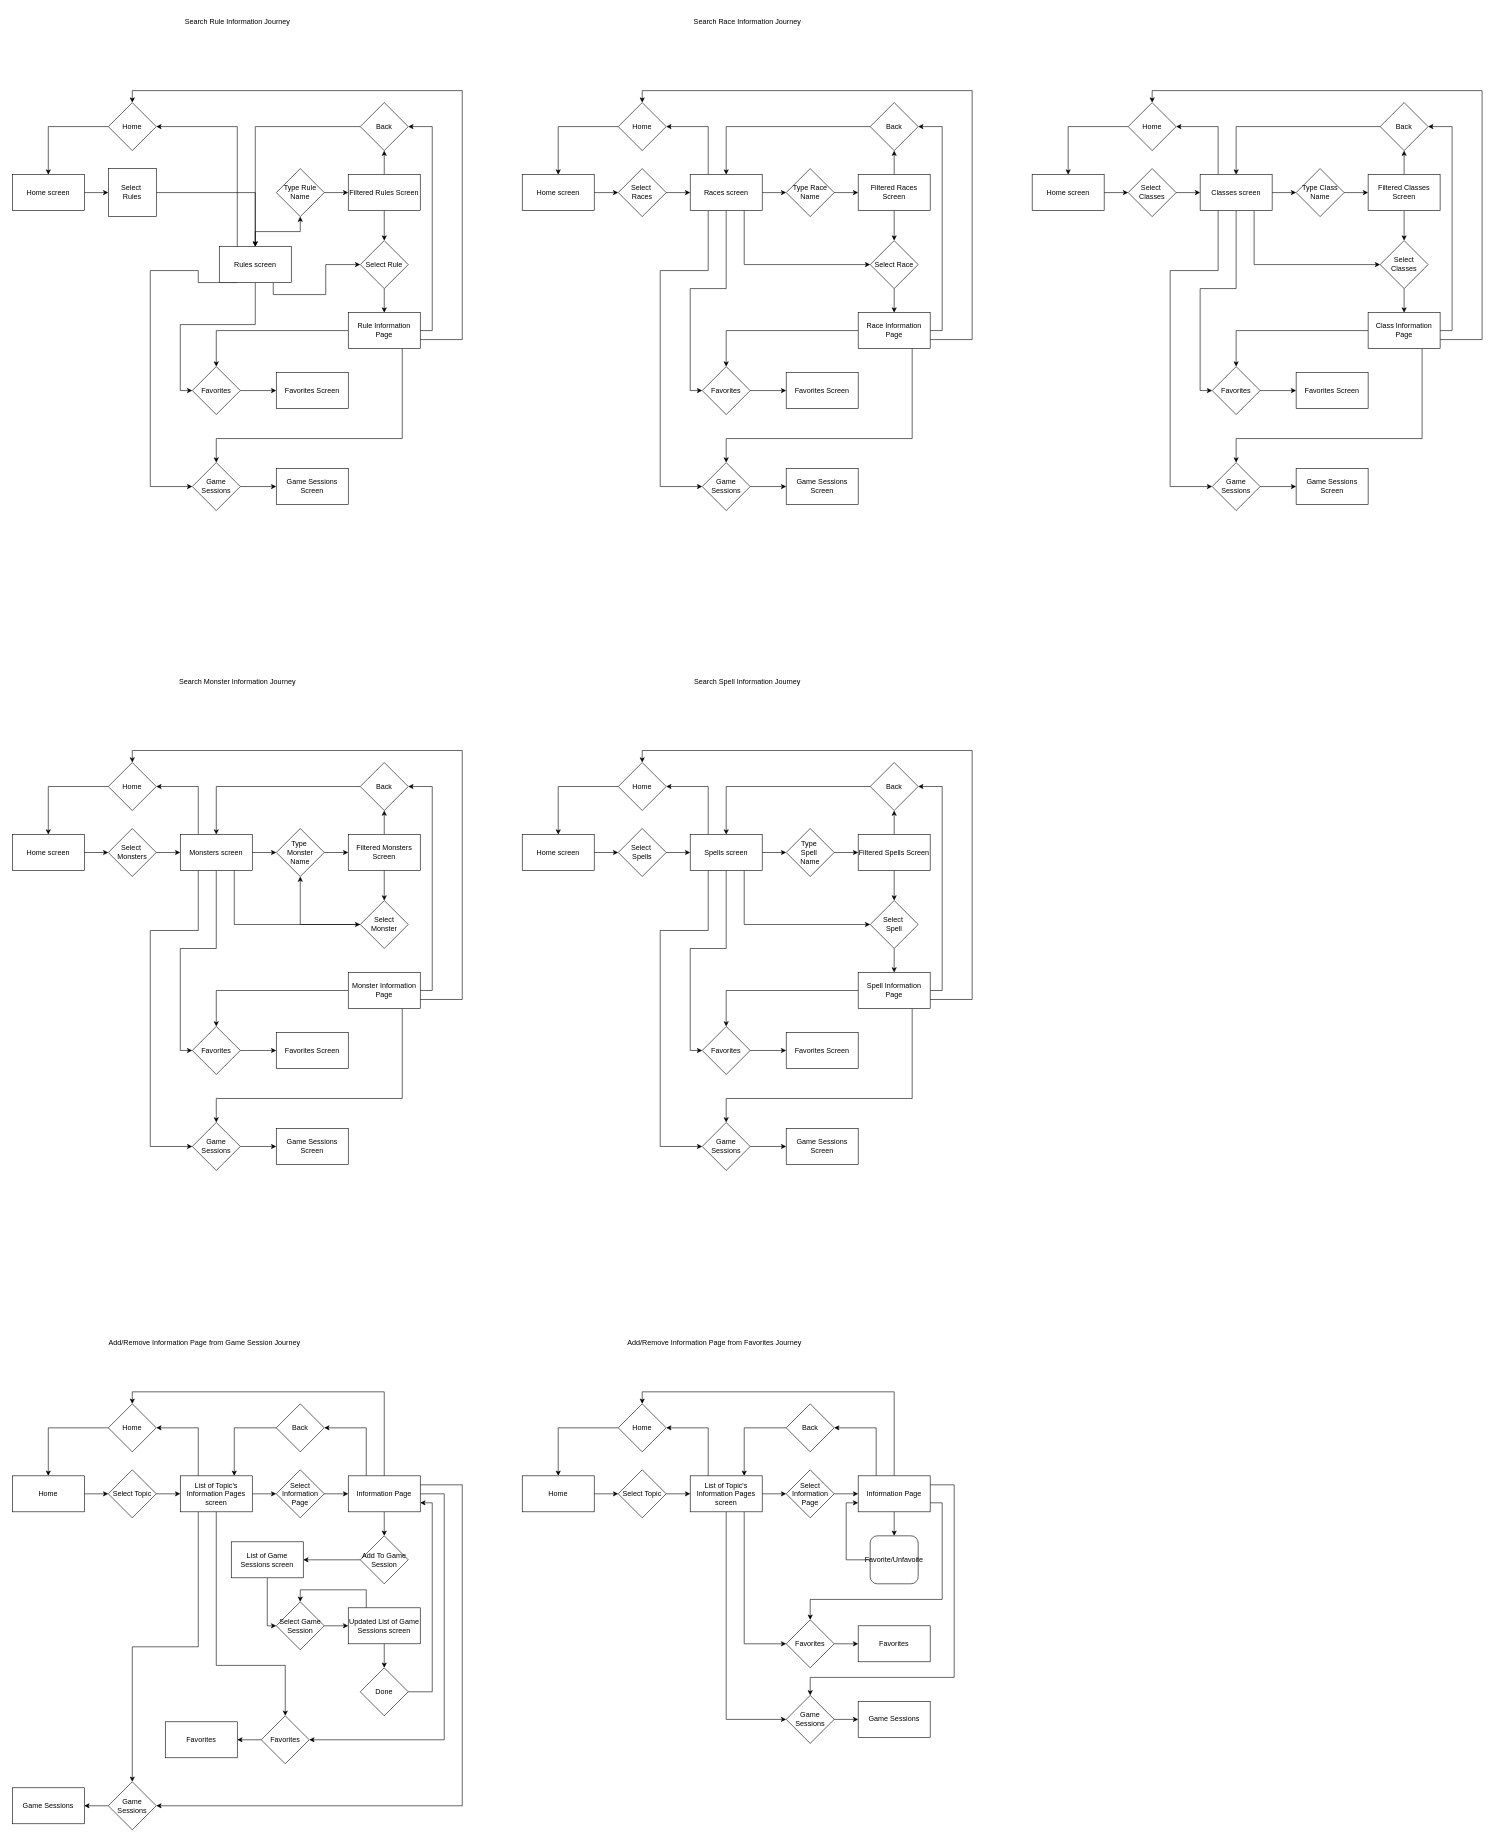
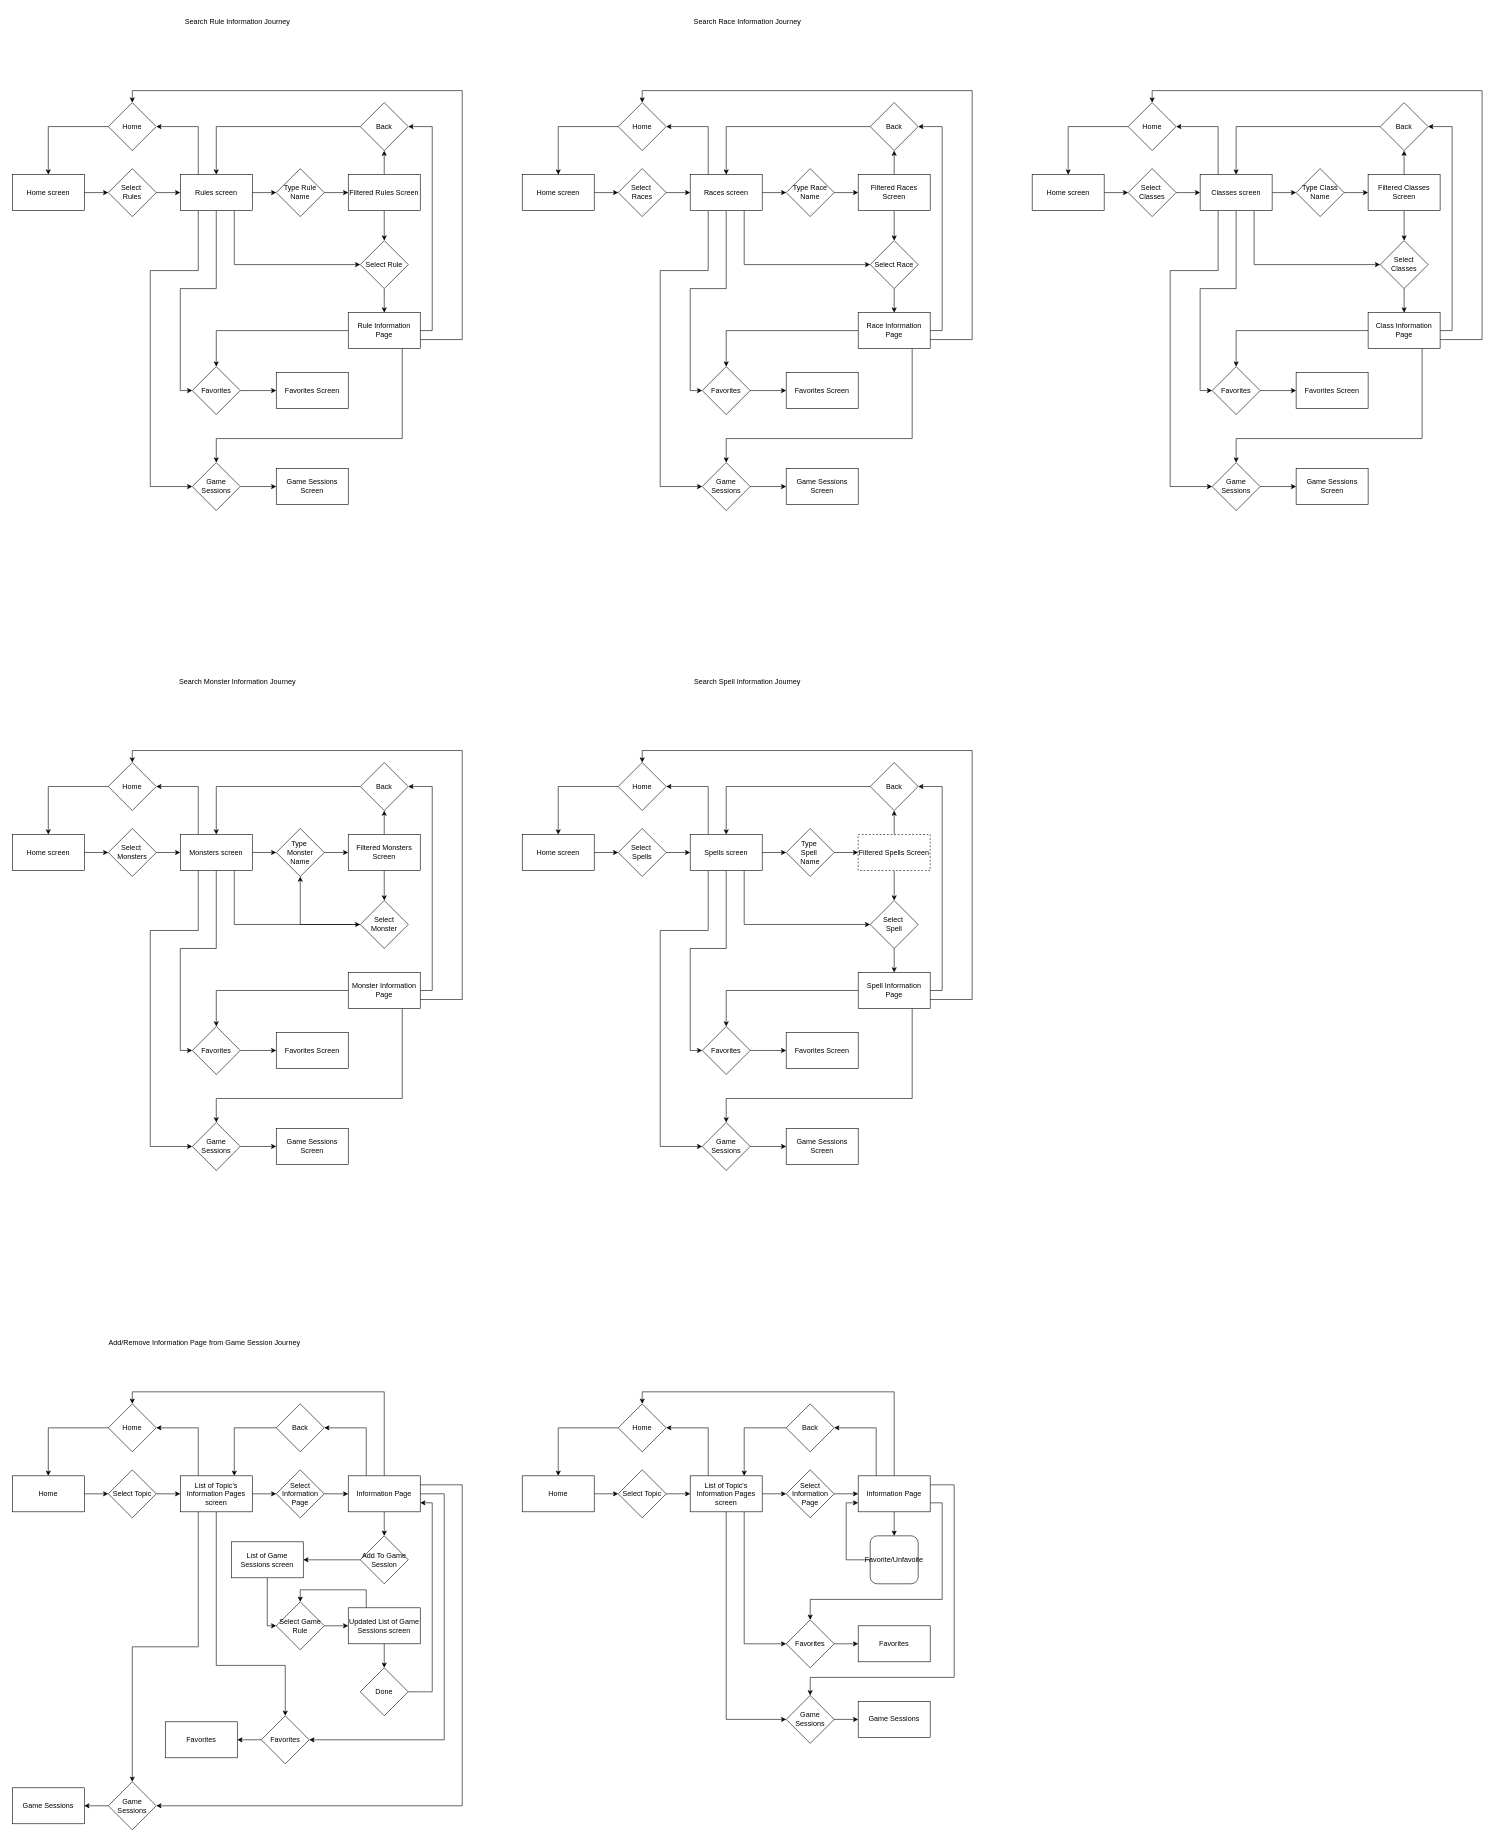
node "Select Rules": shape rectangle -> diamond
node "Rules screen": moved (255, 264) -> (216, 192)
node "Filtered Spells Screen": style solid -> dashed
node "Add/Remove Information Page from Favorites Journey": removed
node "Select Game Session": label "Select Game Session" -> "Select Game Rule"
